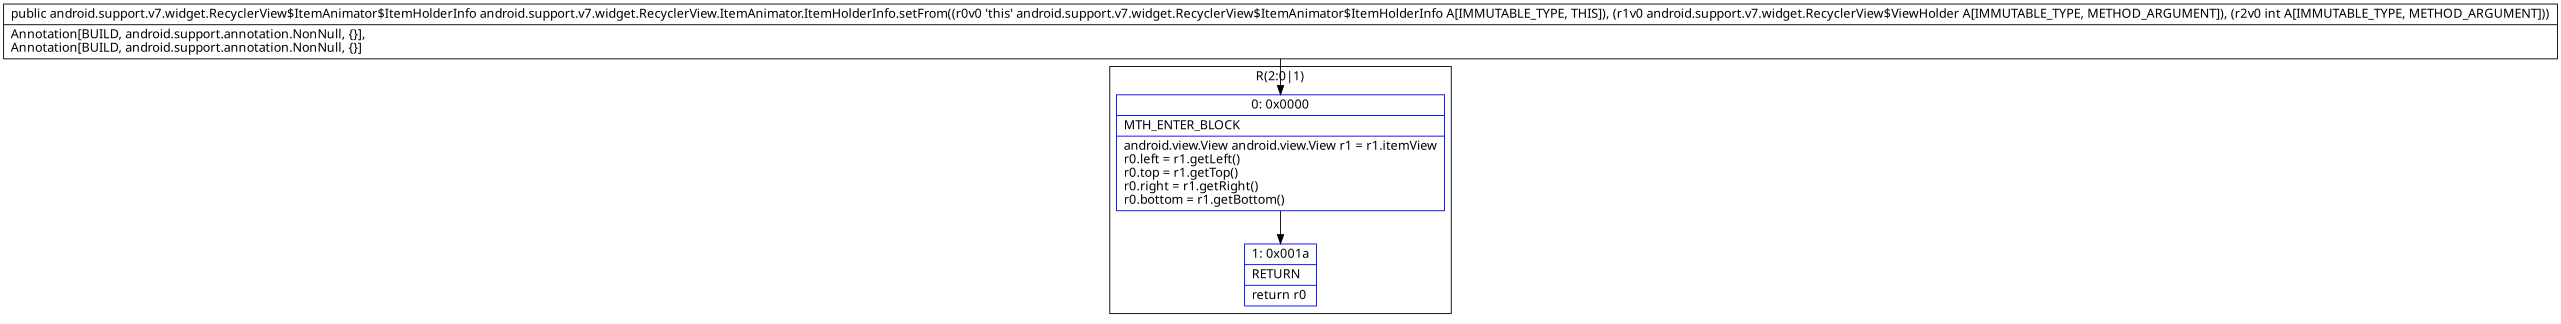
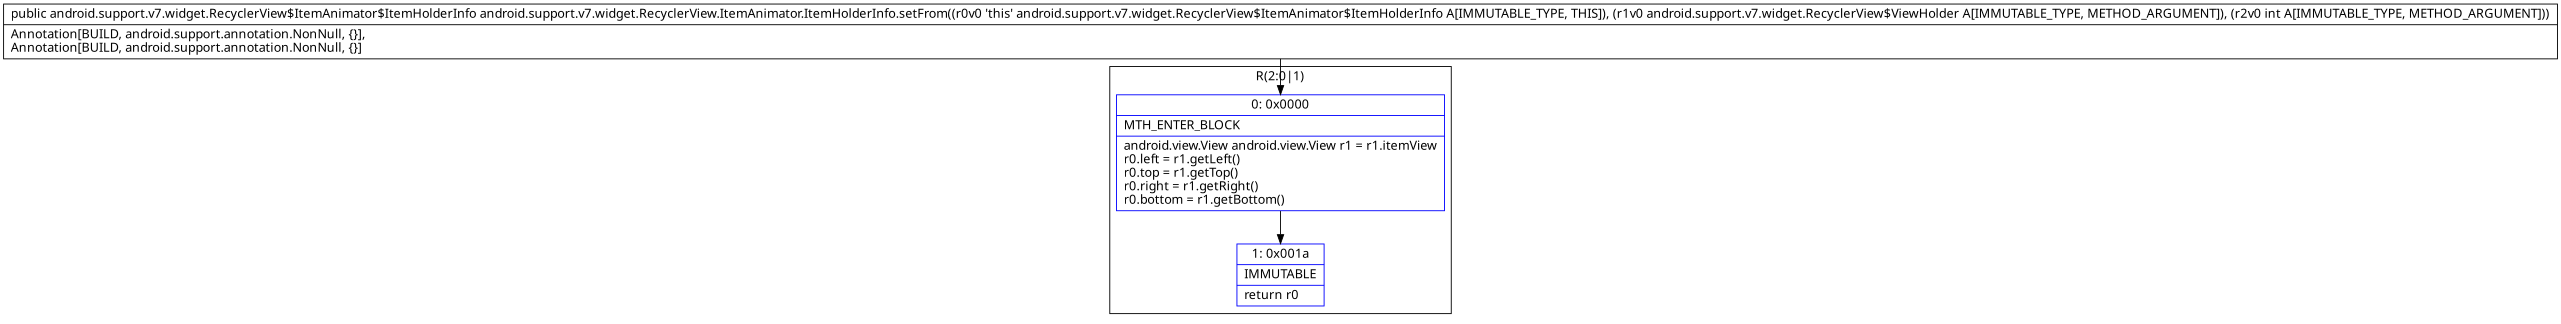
node "1: 0x001a": text "RETURN" -> "IMMUTABLE"
